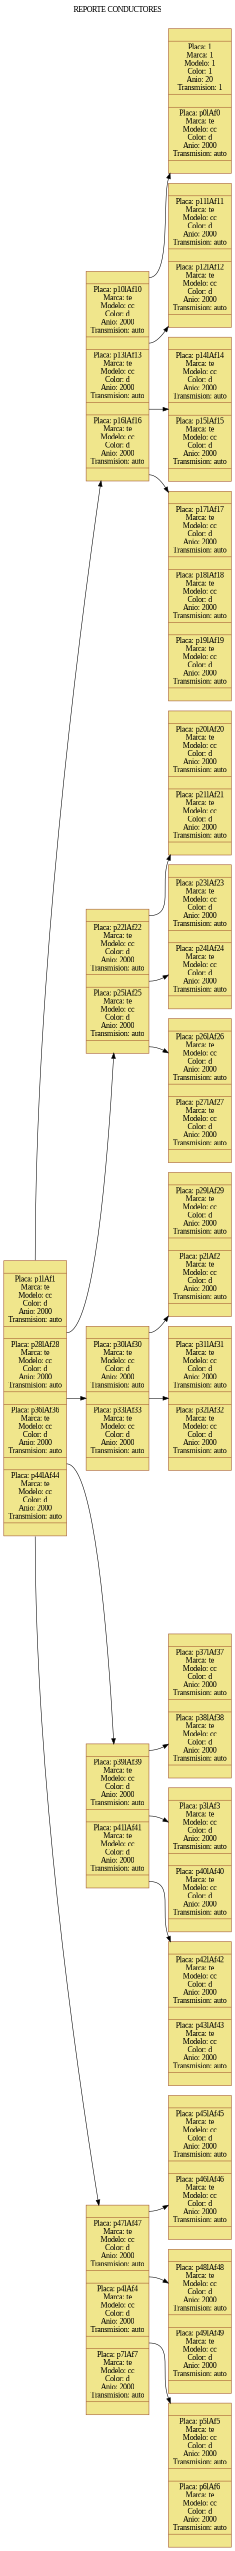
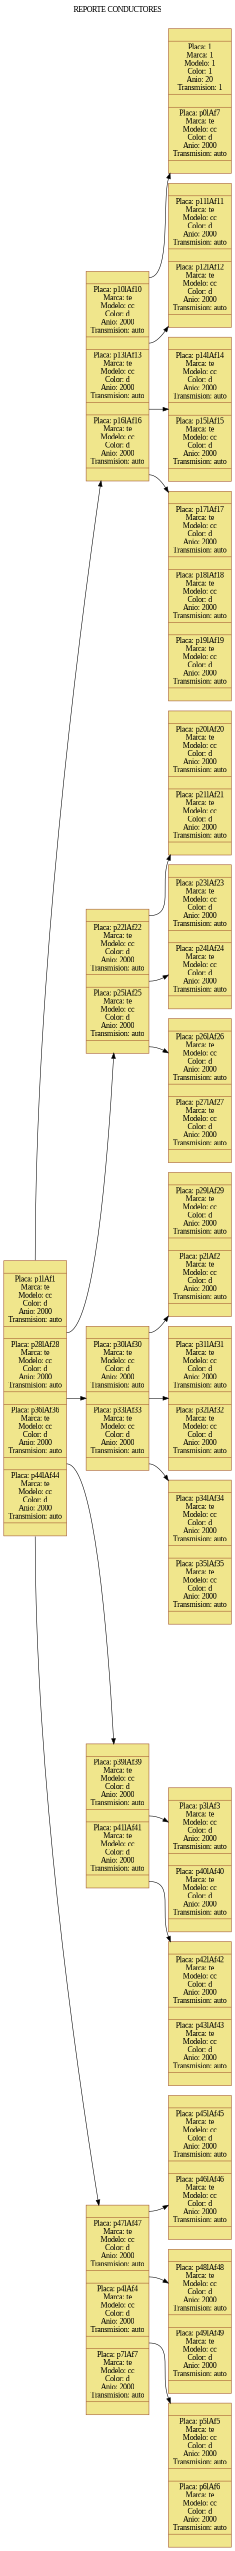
node "Placa: 1": text "Placa: p0lAf0" -> "Placa: p0lAf7"
node "Placa: p34lAf34": added
node "Placa: p37lAf37": removed
